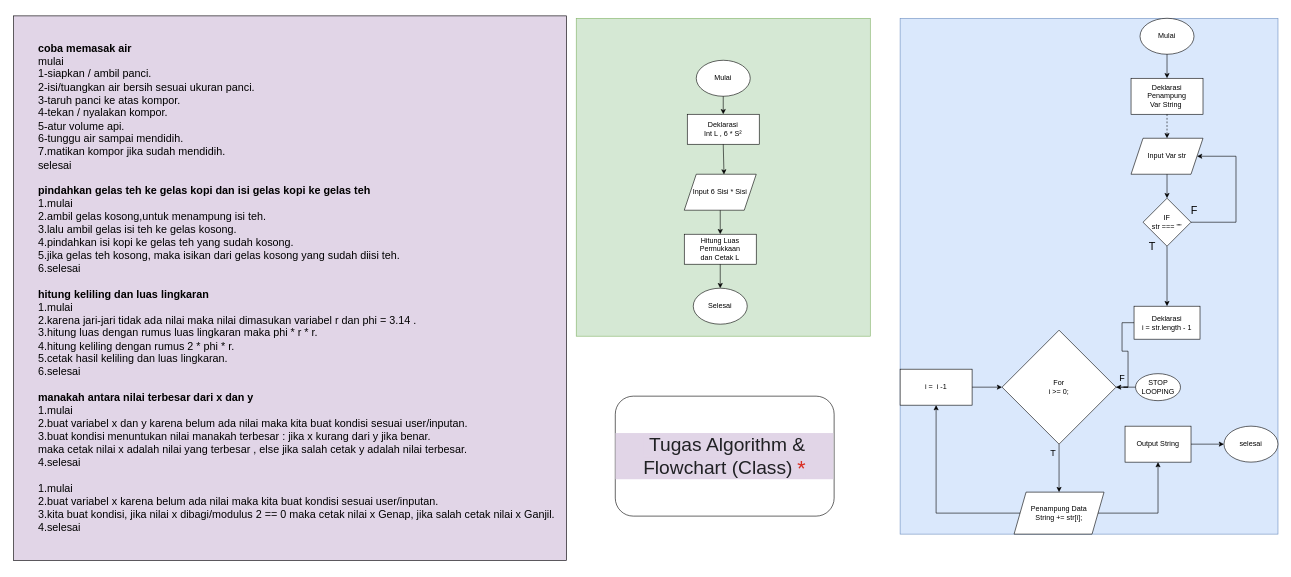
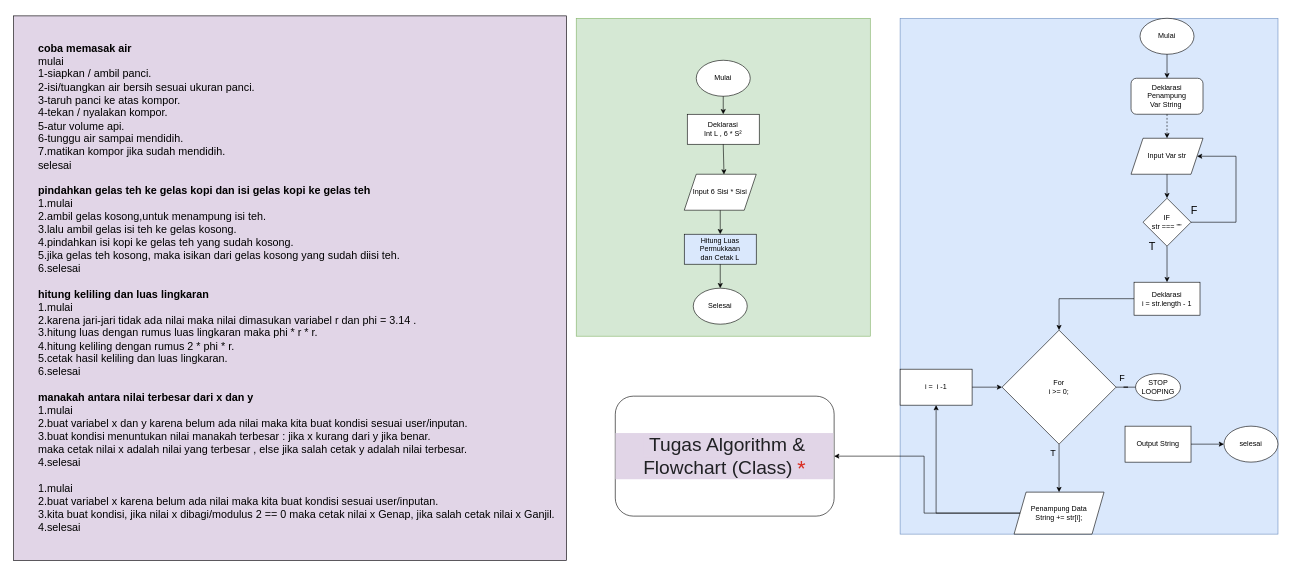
node "Deklarasi Penampung Var String": shape rectangle -> rounded rectangle
node "Hitung Luas Permukkaan dan Cetak L": fillcolor #ffffff -> #dae8fc
node "Deklarasi i = str.length - 1": moved (1167, 323) -> (1167, 299)
edge "Penampung Data String += str[i];" -> "Output String": now "Penampung Data String += str[i];" -> "Tugas Algorithm & Flowchart (Class)*"
